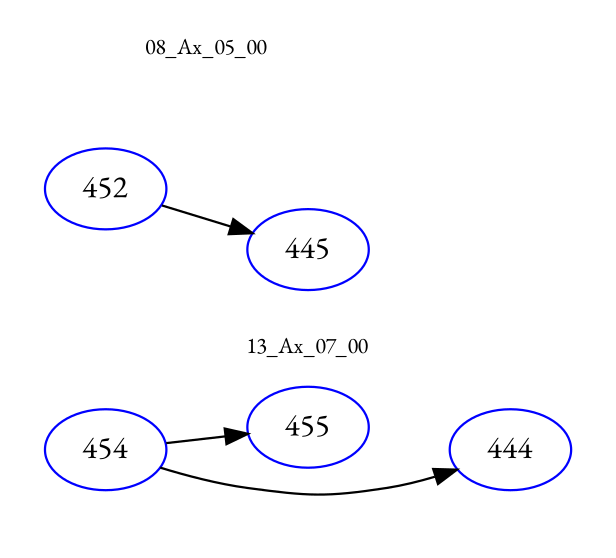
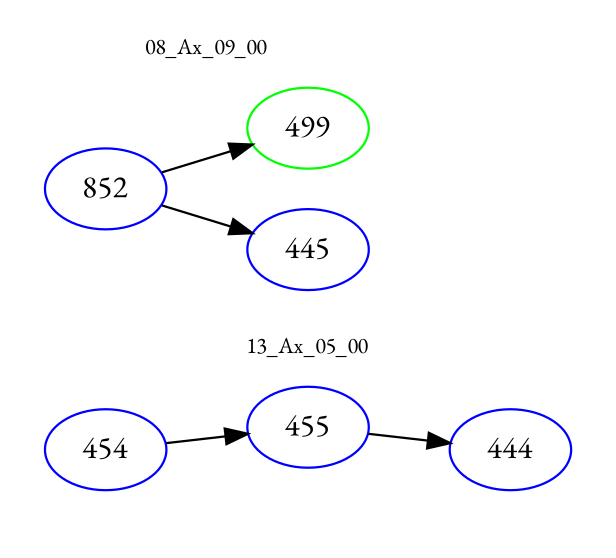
cluster "08_Ax_05_00": label "08_Ax_05_00" -> "08_Ax_09_00"
node "499": added
node "452": label "452" -> "852"
cluster "13_Ax_07_00": label "13_Ax_07_00" -> "13_Ax_05_00"
edge "454" -> "444": now "455" -> "444"
